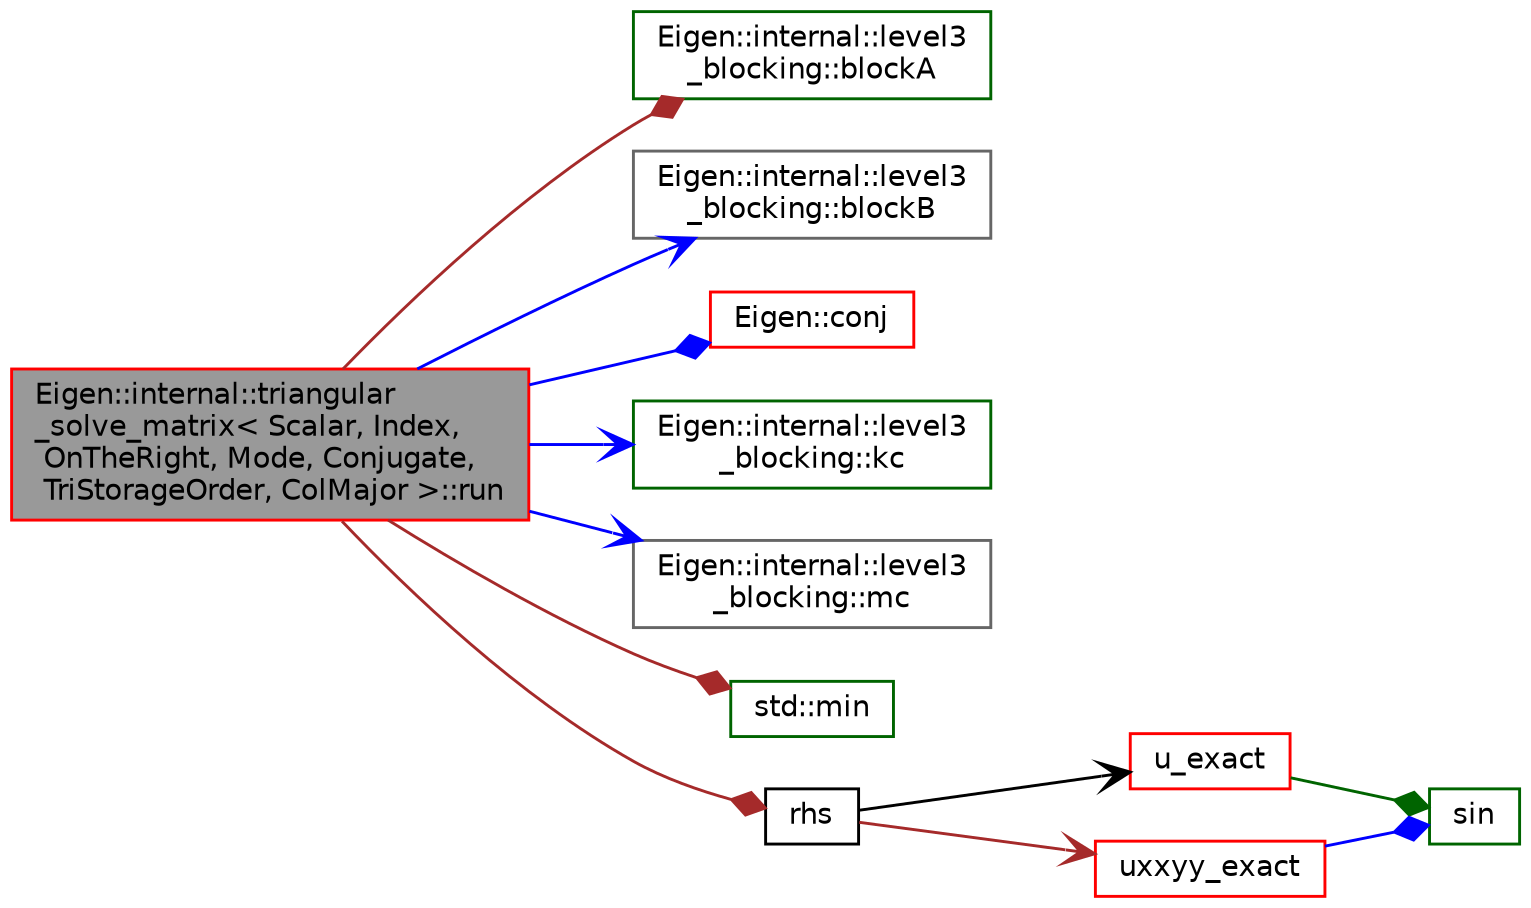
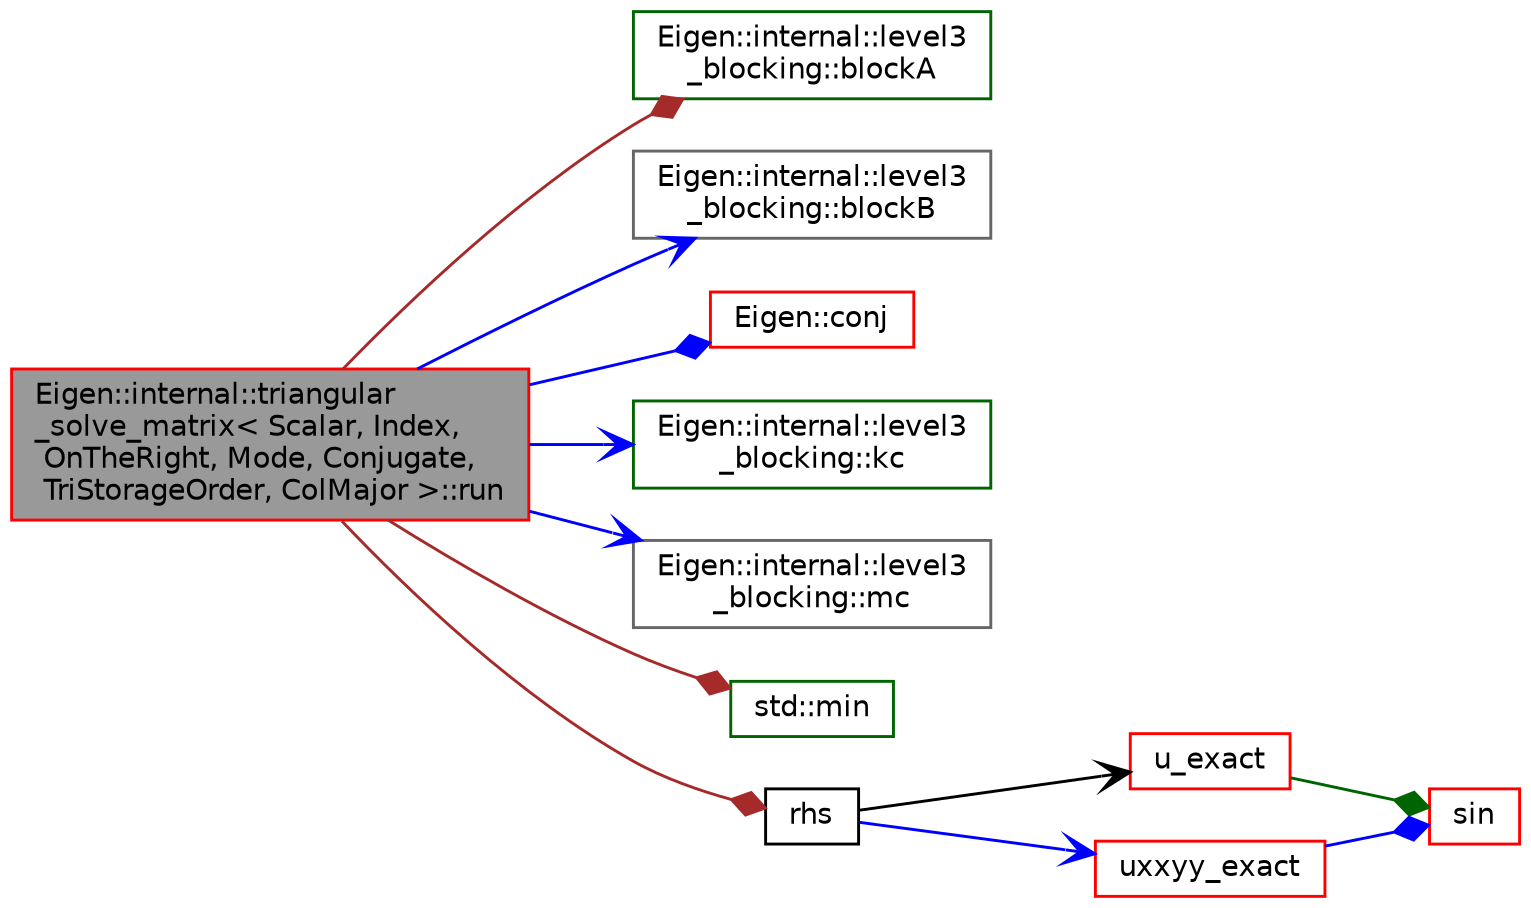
node "sin": color darkgreen -> red
edge "rhs" -> "uxxyy_exact": color brown -> blue
